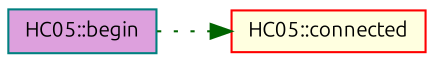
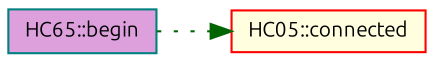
node "HC05::begin": label "HC05::begin" -> "HC65::begin"
